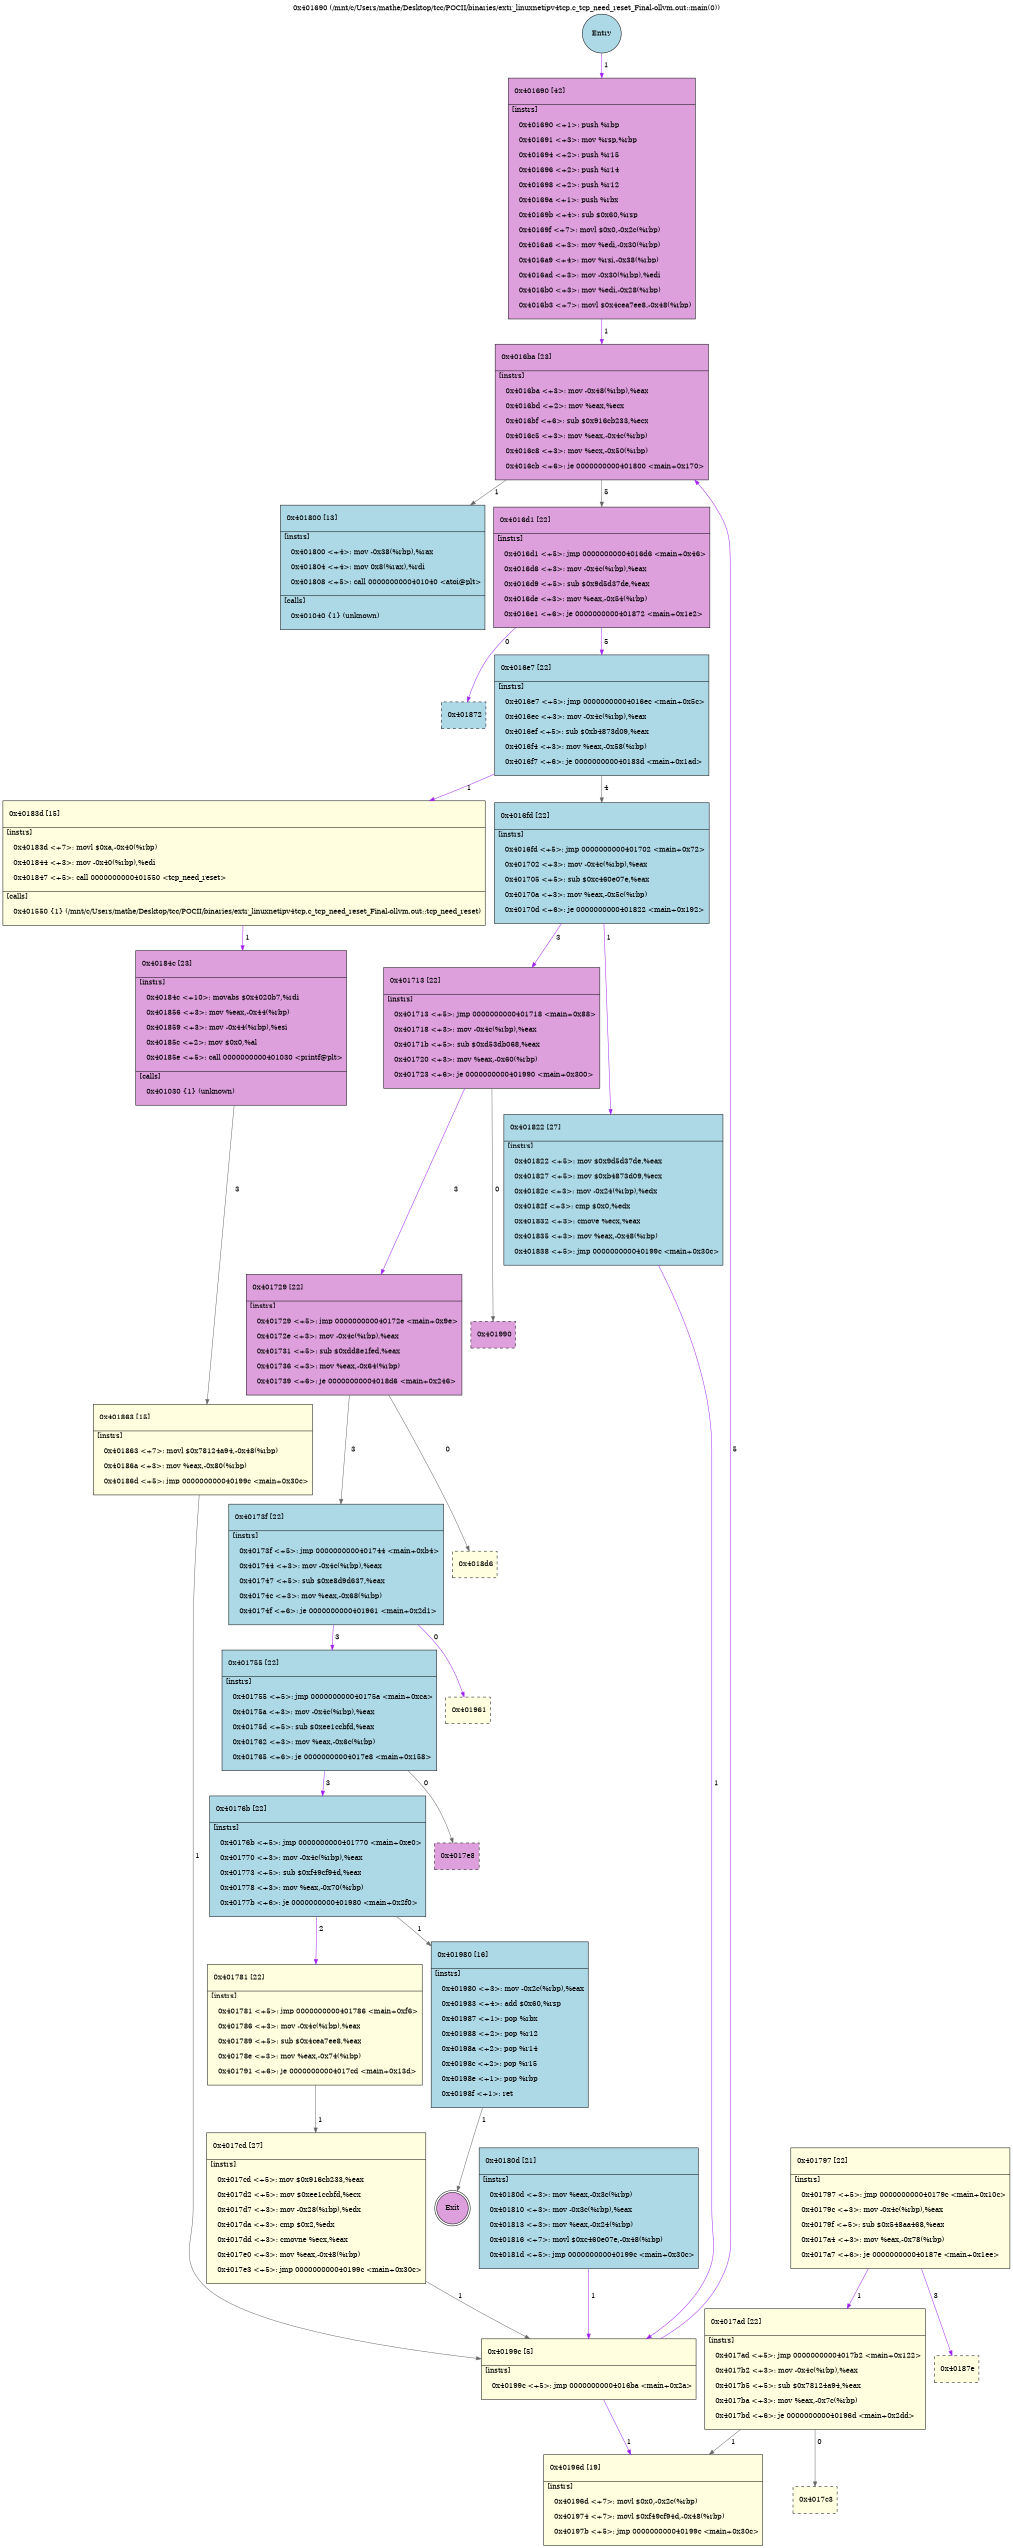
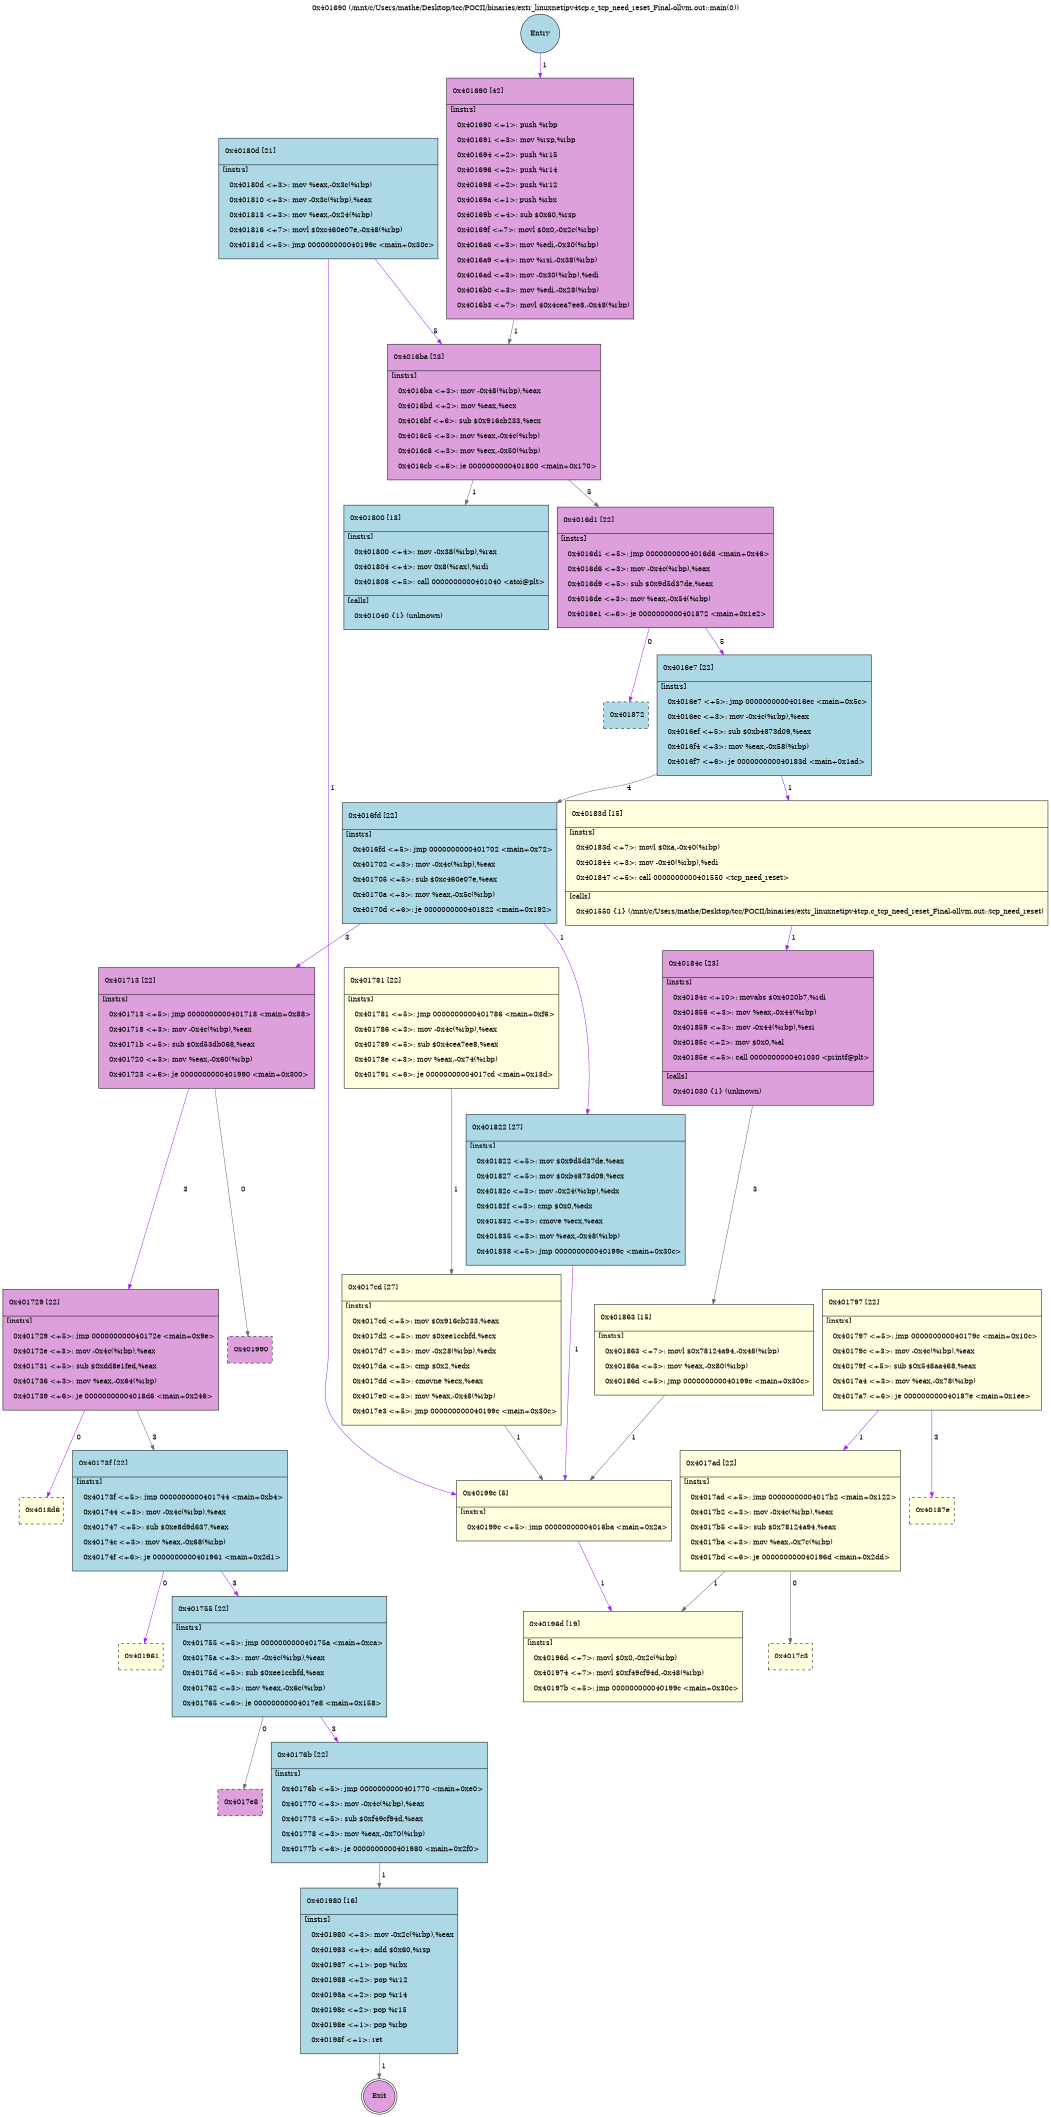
edge "0x401690 [42]" -> "0x4016ba [23]": color purple -> gray40
edge "0x40199c [5]" -> "0x4016ba [23]": now "0x40180d [21]" -> "0x4016ba [23]"
edge "0x401729 [22]" -> "0x4018d6": color gray40 -> purple
edge "0x40176b [22]" -> "0x401781 [22]": removed, label "2"
